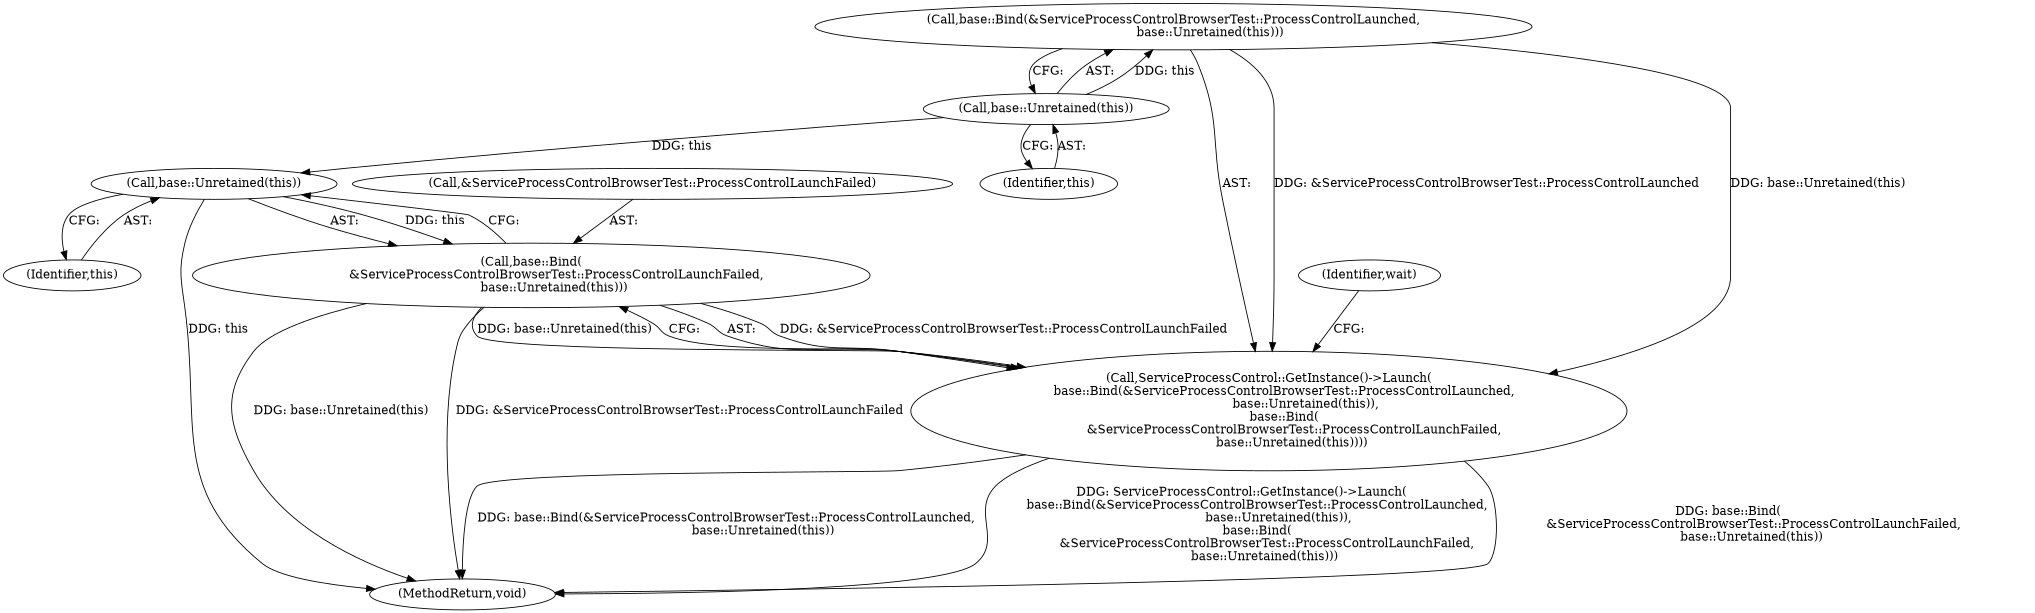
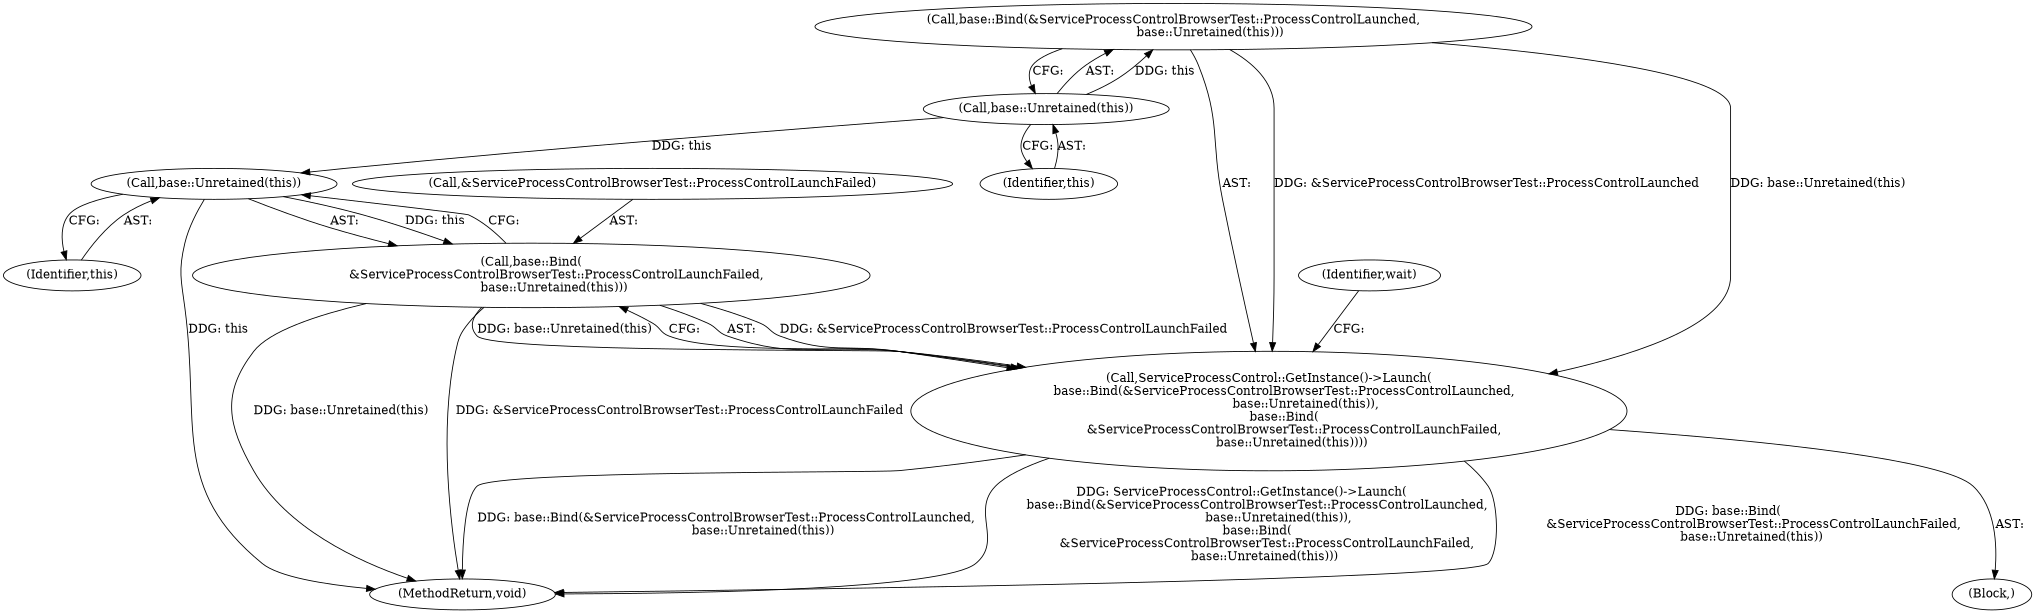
node "(Block,)": added
